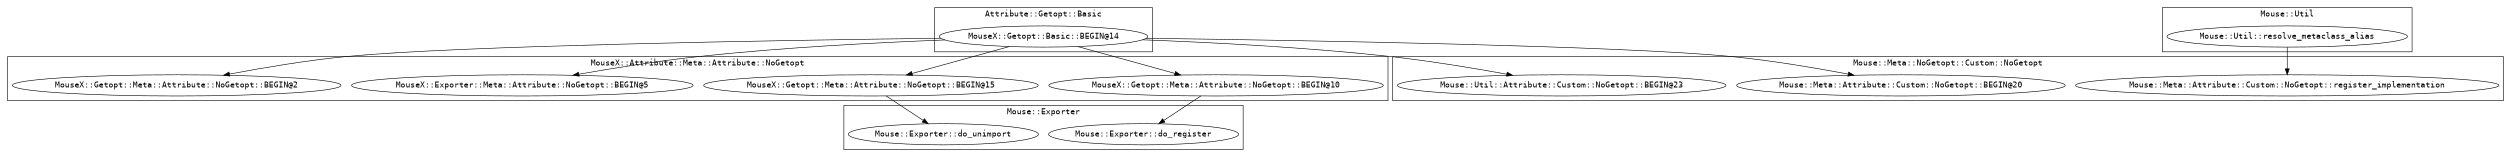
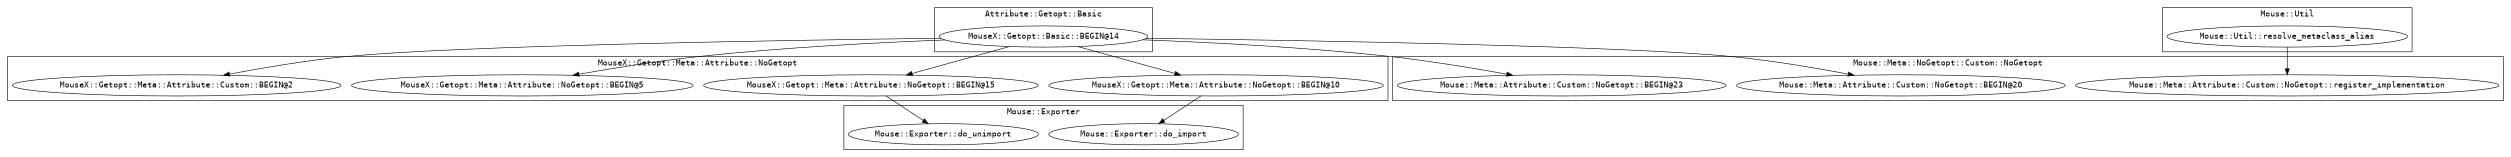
cluster "MouseX::Attribute::Meta::Attribute::NoGetopt": label "MouseX::Attribute::Meta::Attribute::NoGetopt" -> "MouseX::Getopt::Meta::Attribute::NoGetopt"
node "MouseX::Getopt::Meta::Attribute::NoGetopt::BEGIN@2": label "MouseX::Getopt::Meta::Attribute::NoGetopt::BEGIN@2" -> "MouseX::Getopt::Meta::Attribute::Custom::BEGIN@2"
node "MouseX::Exporter::Meta::Attribute::NoGetopt::BEGIN@5": label "MouseX::Exporter::Meta::Attribute::NoGetopt::BEGIN@5" -> "MouseX::Getopt::Meta::Attribute::NoGetopt::BEGIN@5"
node "Mouse::Util::Attribute::Custom::NoGetopt::BEGIN@23": label "Mouse::Util::Attribute::Custom::NoGetopt::BEGIN@23" -> "Mouse::Meta::Attribute::Custom::NoGetopt::BEGIN@23"
node "Mouse::Exporter::do_register": label "Mouse::Exporter::do_register" -> "Mouse::Exporter::do_import"
